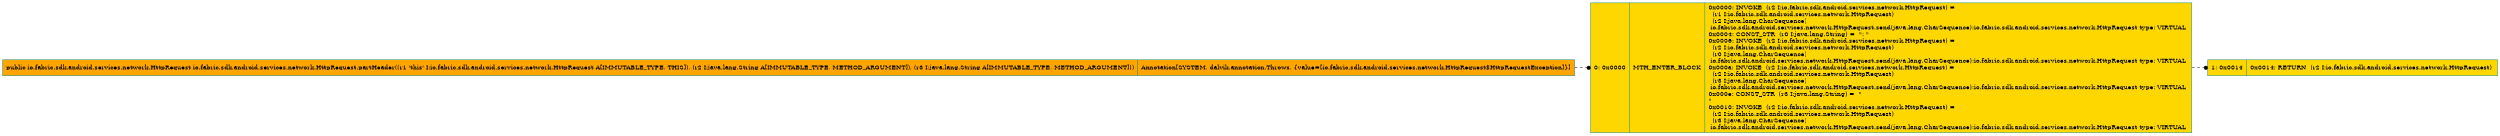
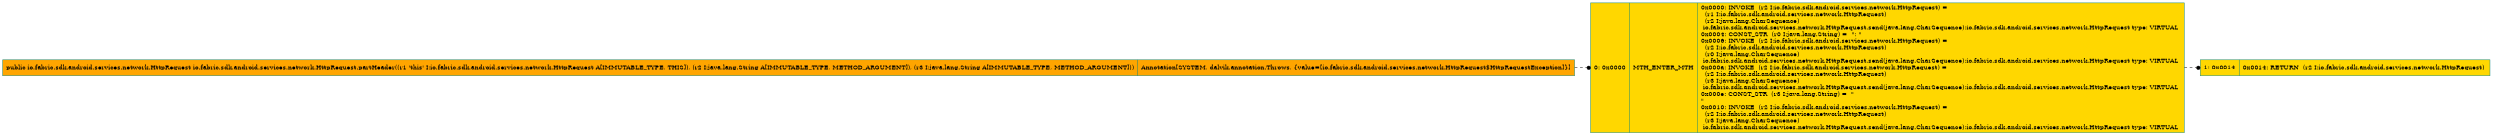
node "0: 0x0000": text "MTH_ENTER_BLOCK" -> "MTH_ENTER_MTH"
